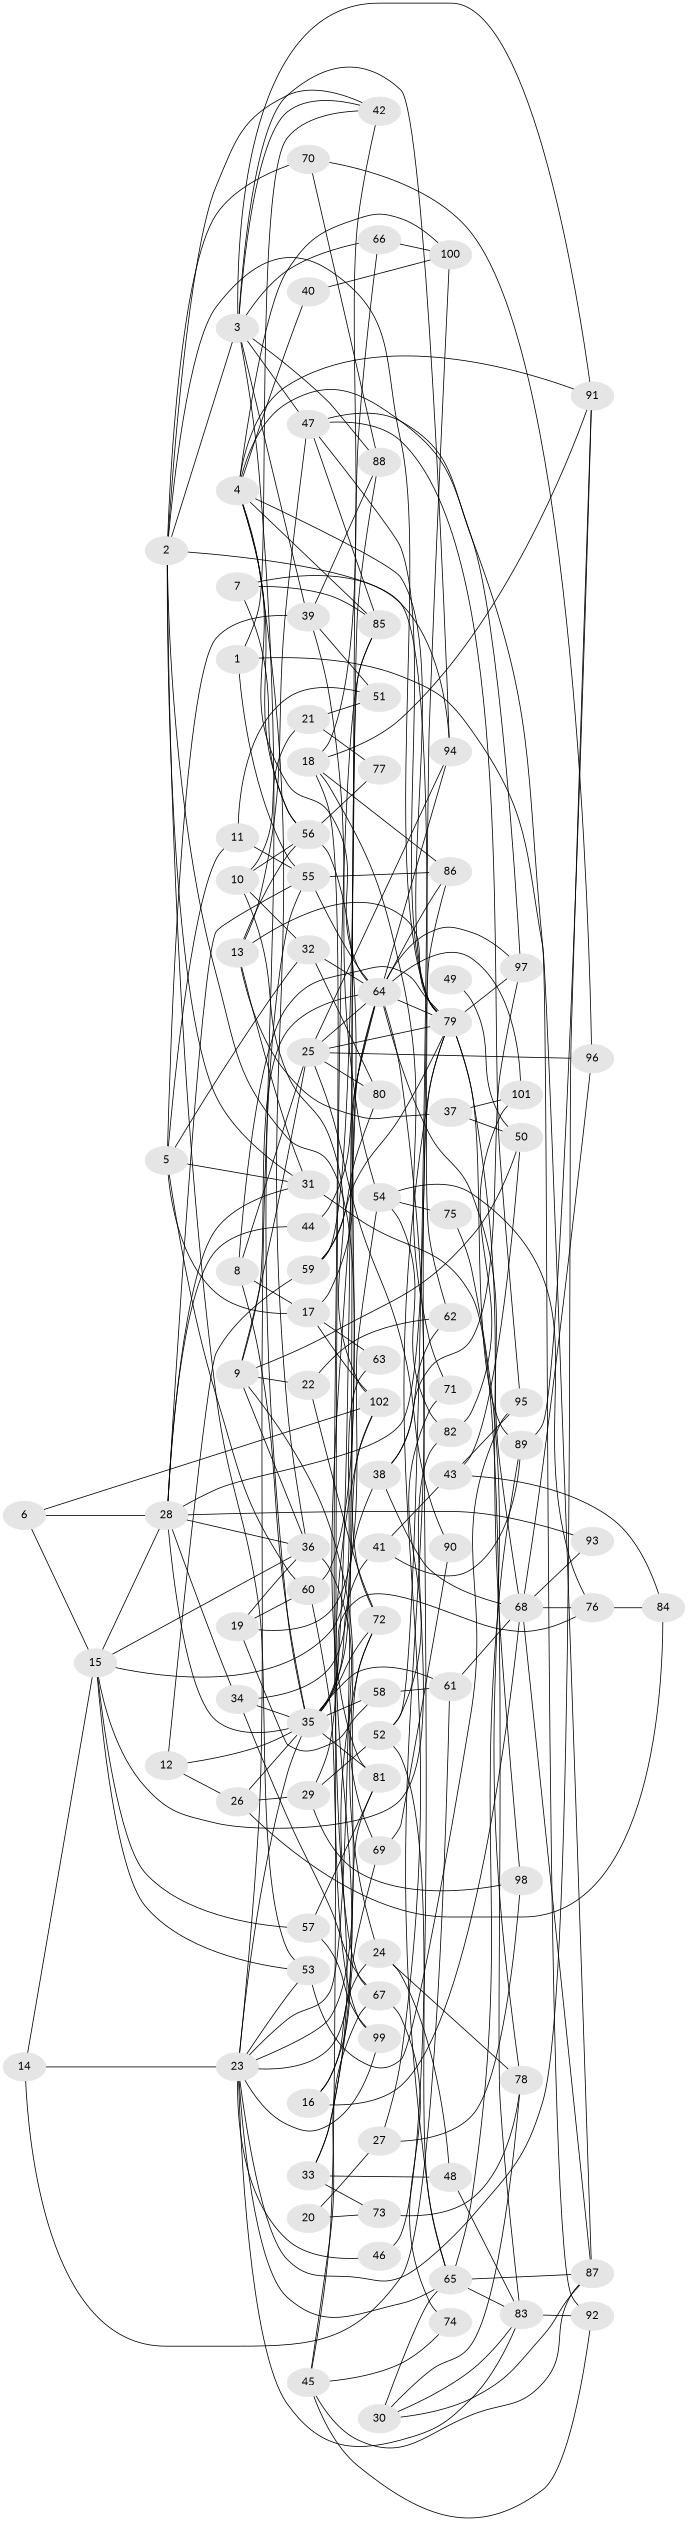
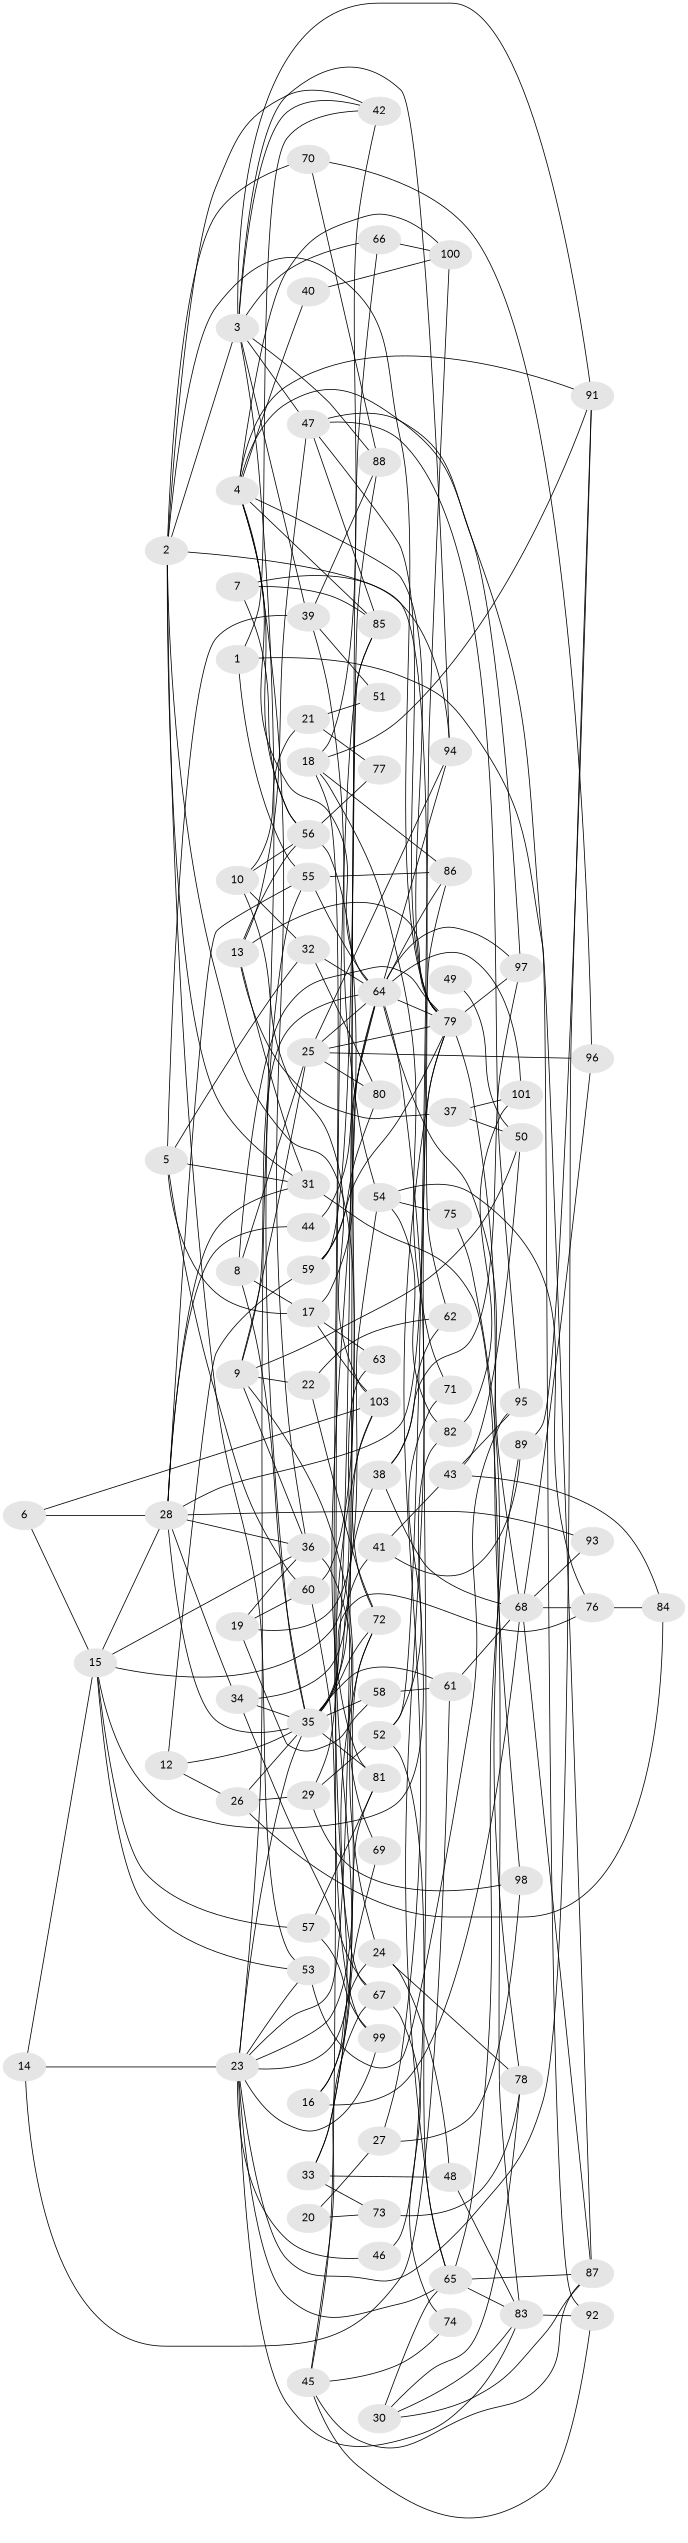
node "11": removed
edge "79" -- "89": removed
node "102": label "102" -> "103"
node "90": removed
